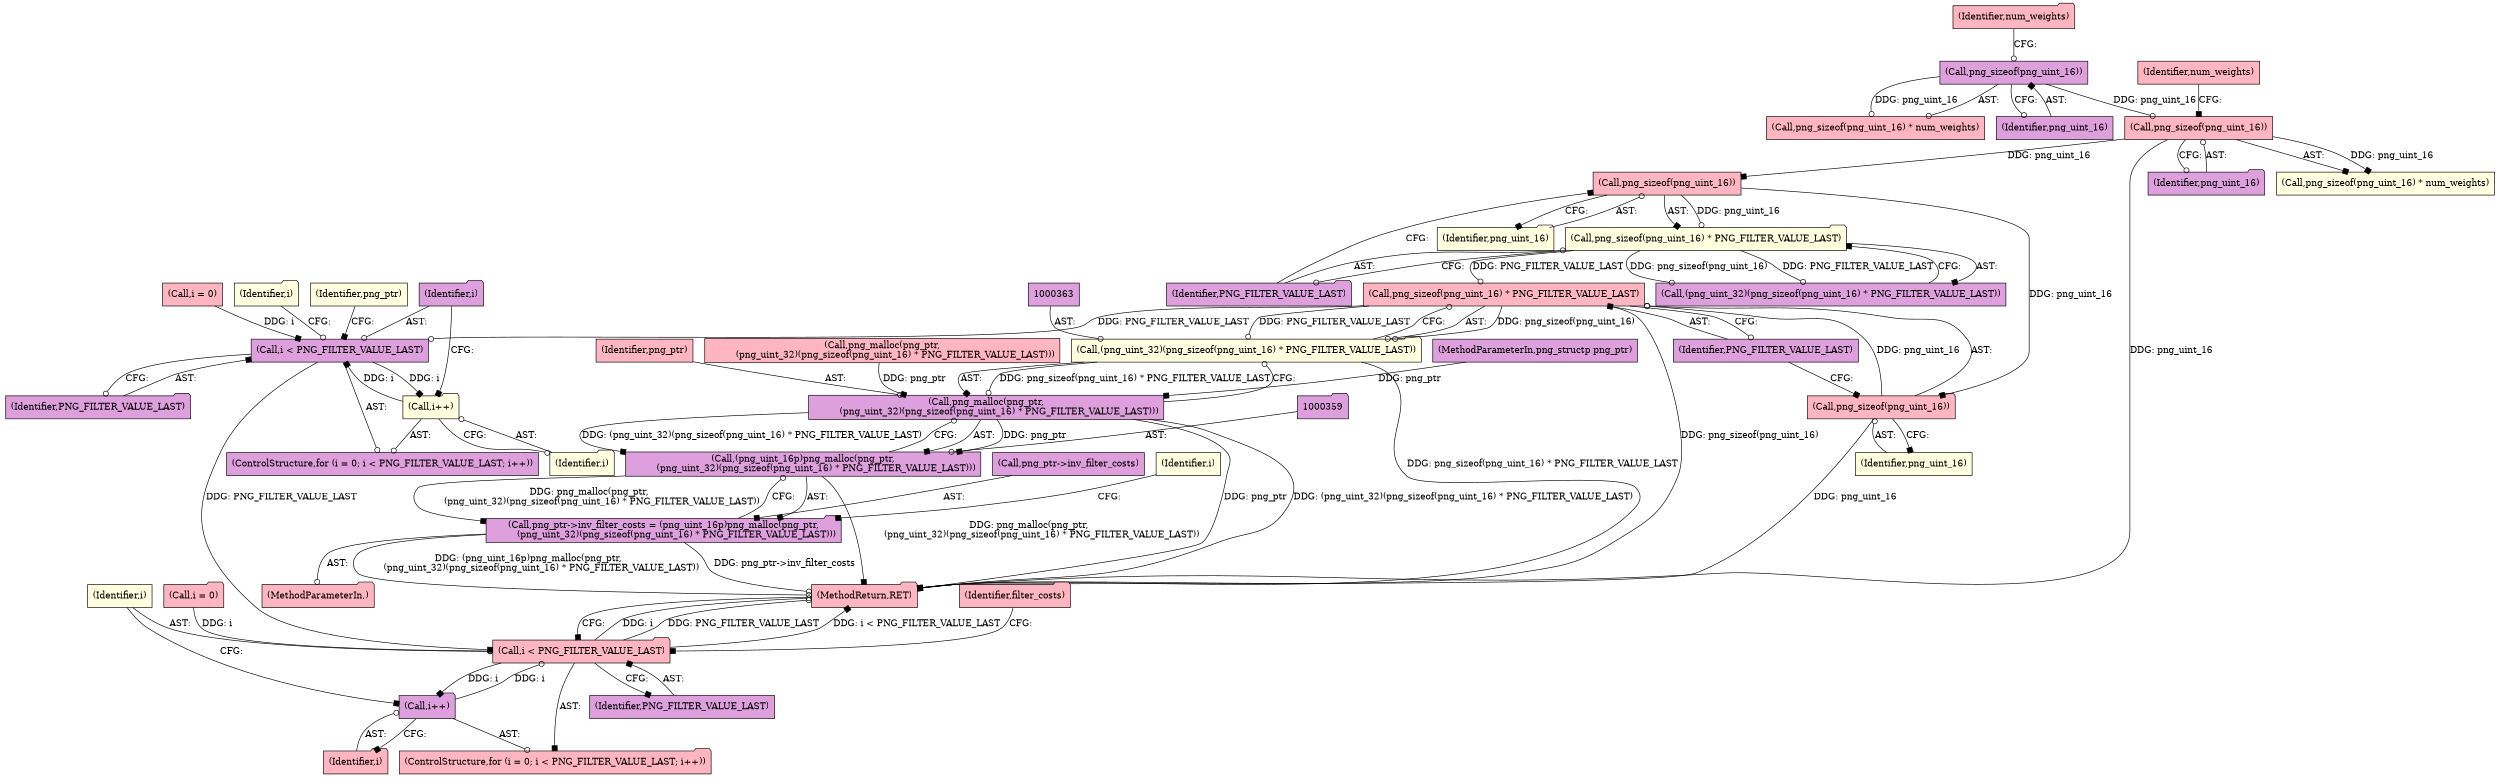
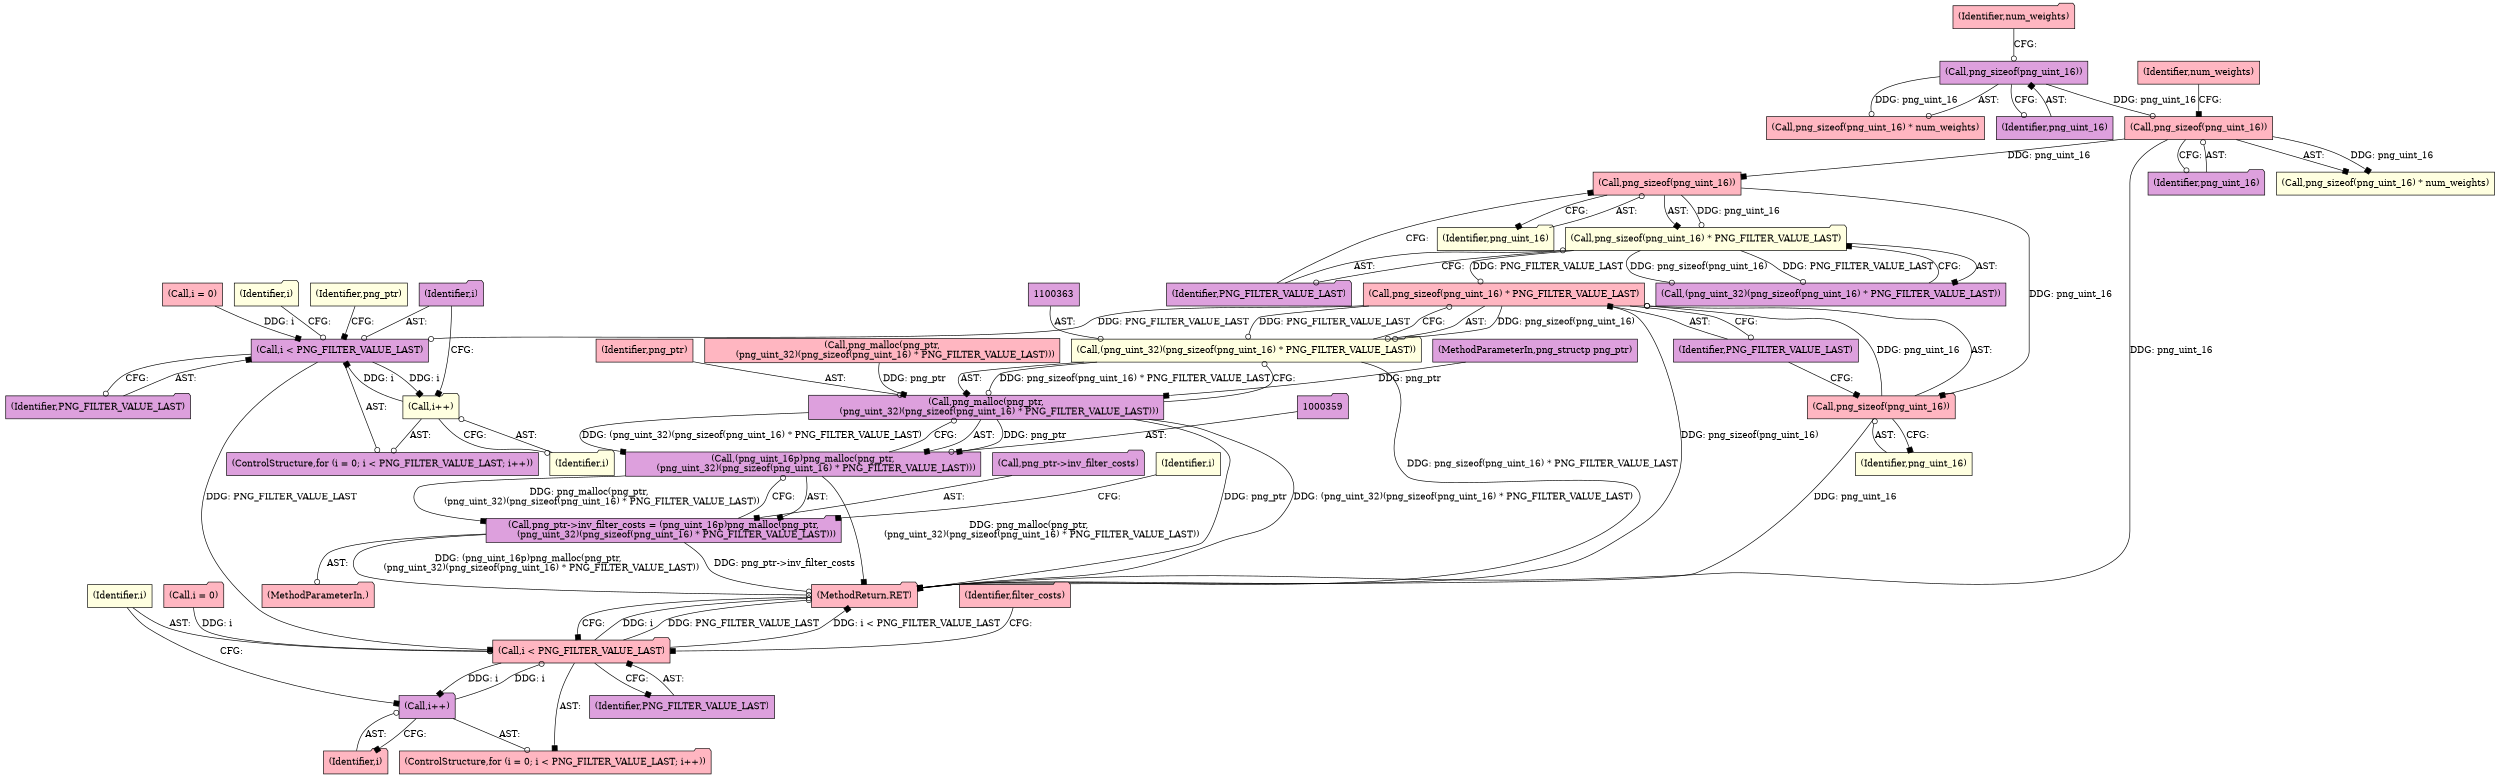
node "1000363": label "1000363" -> "1100363"
node "(Call,png_ptr->inv_filter_costs)": shape box -> folder
